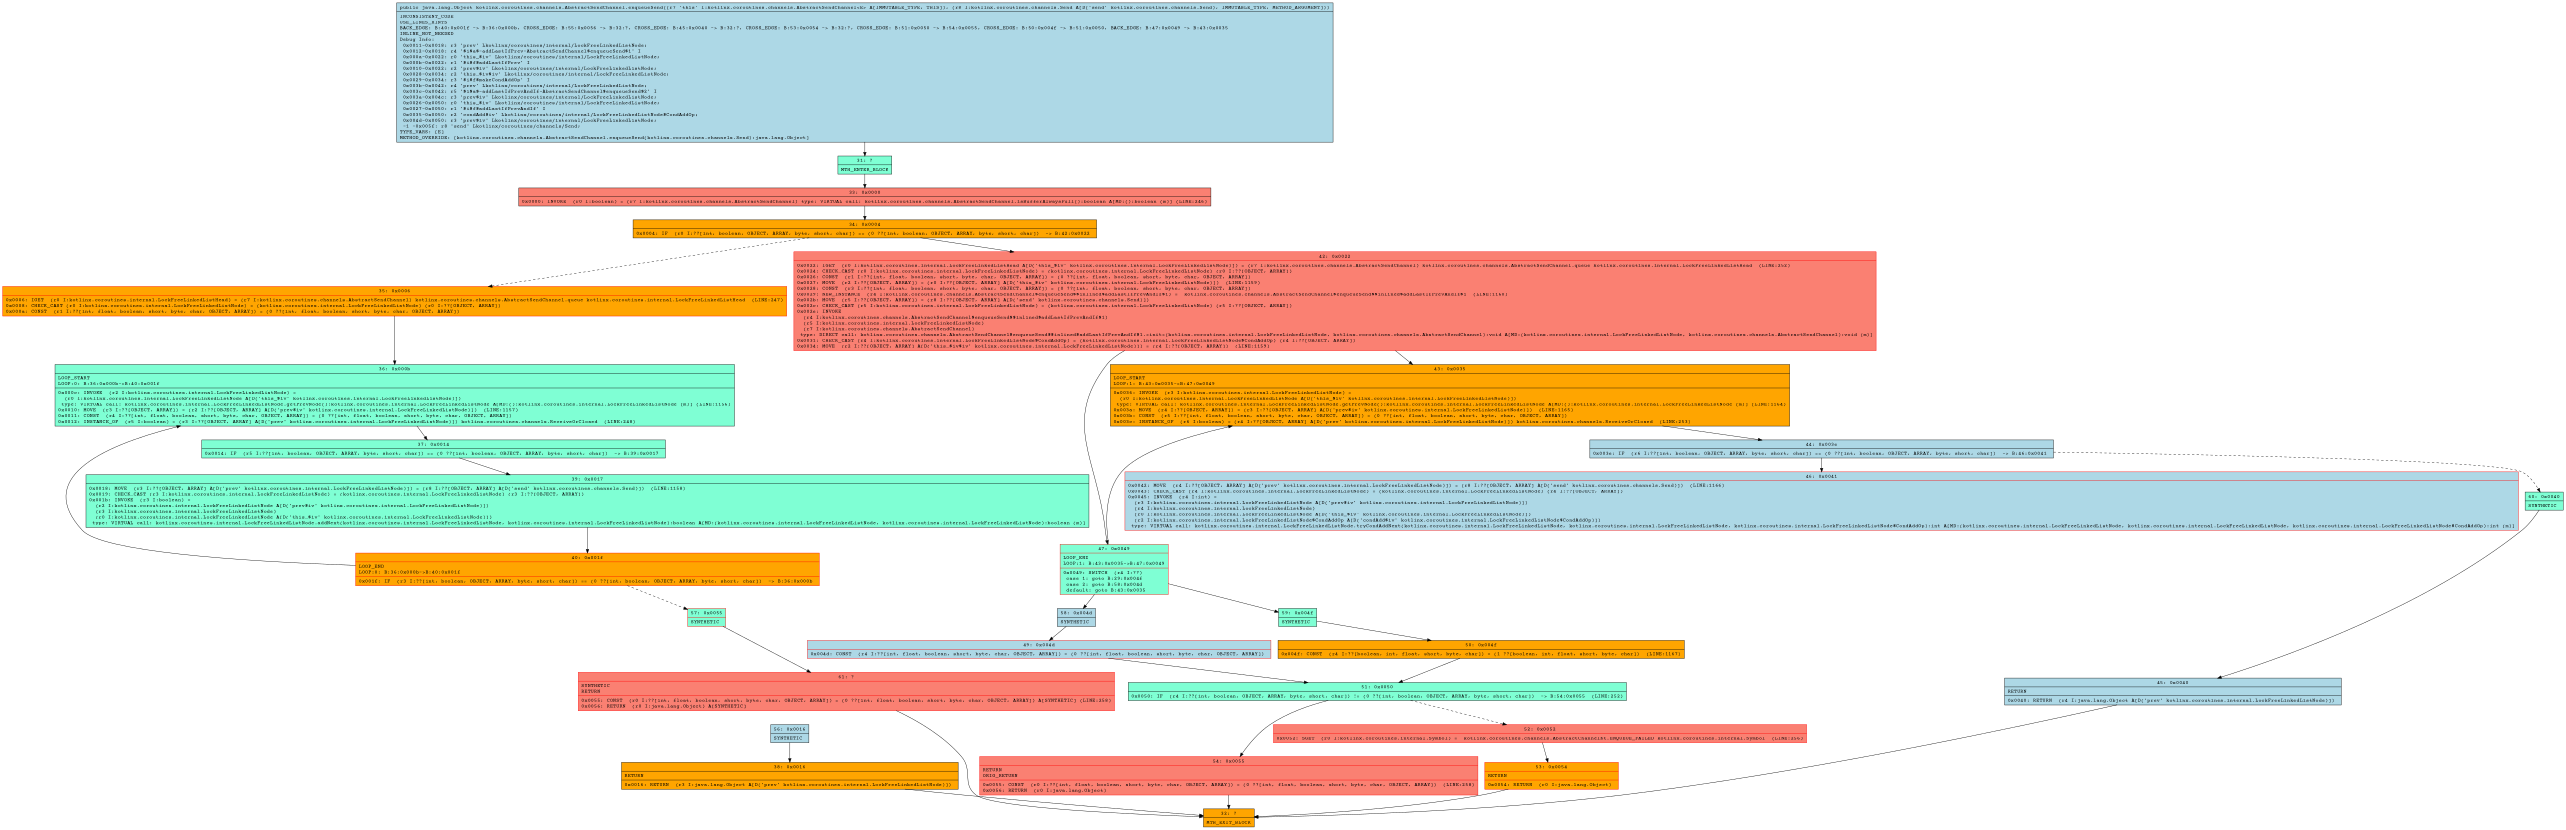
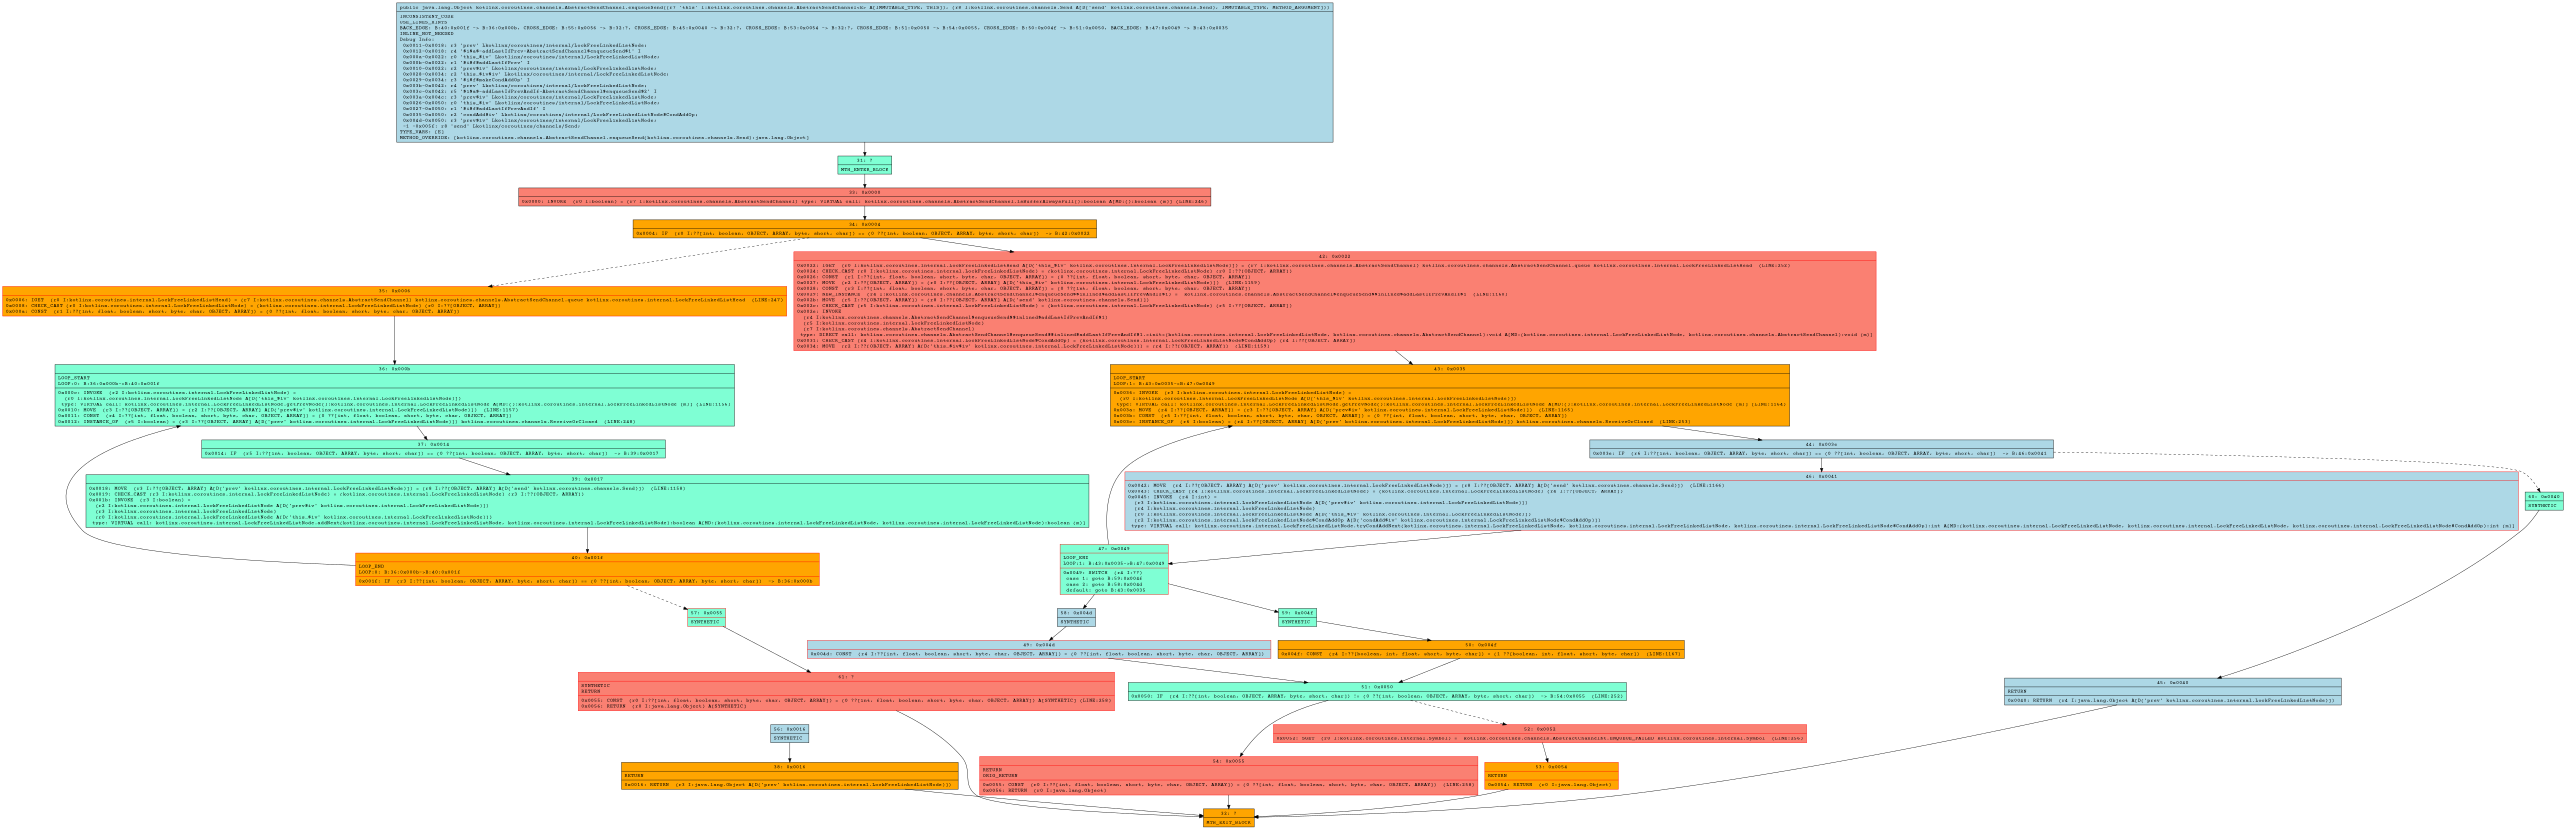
edge "42: 0x0022" -> "47: 0x0049": now "46: 0x0041" -> "47: 0x0049"
node "47: 0x0049": text "case 1: goto B:29:0x004f" -> "case 1: goto B:59:0x004f"
